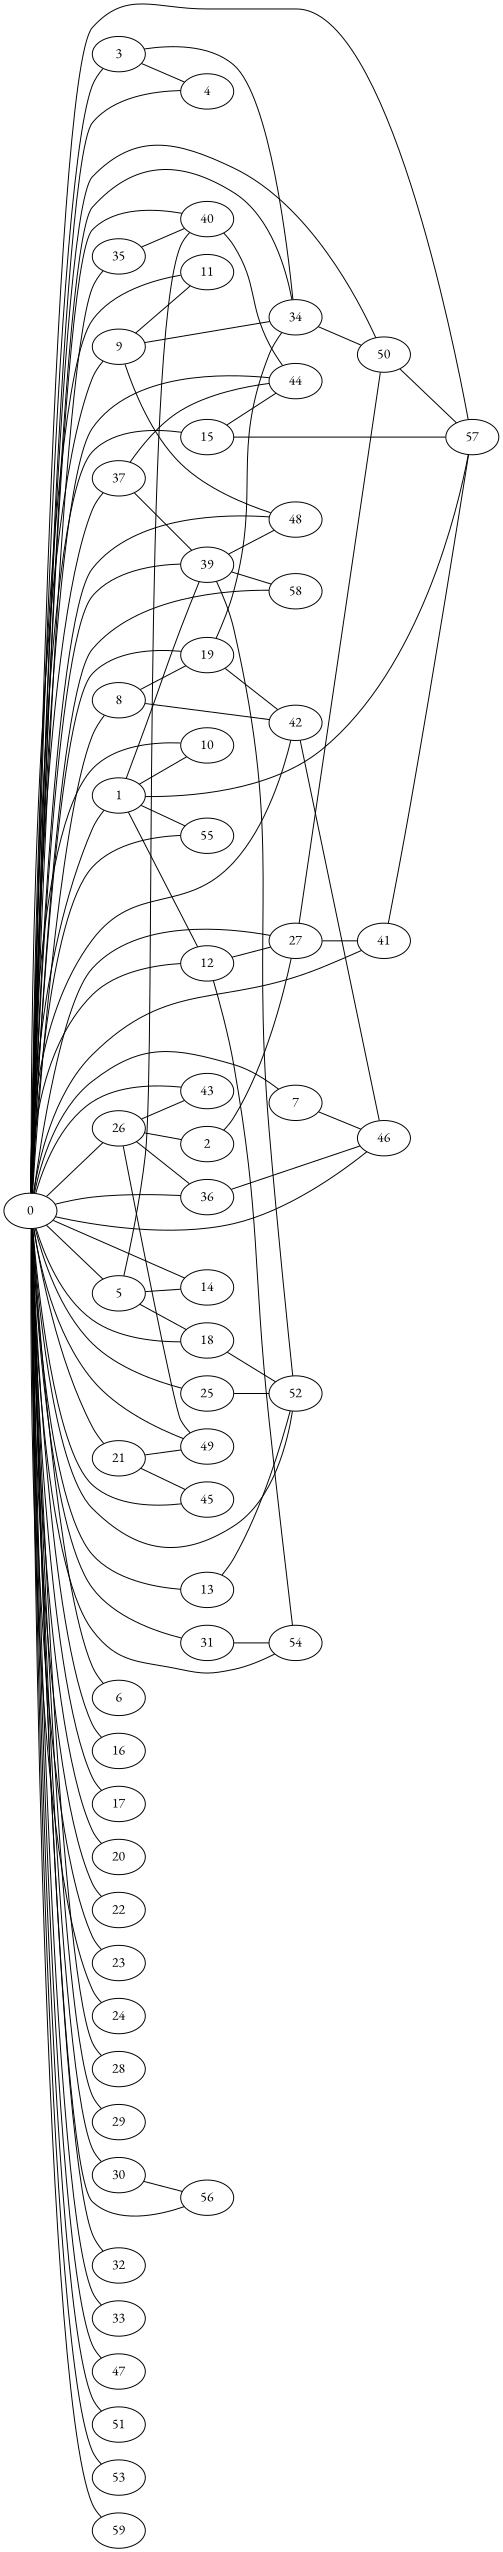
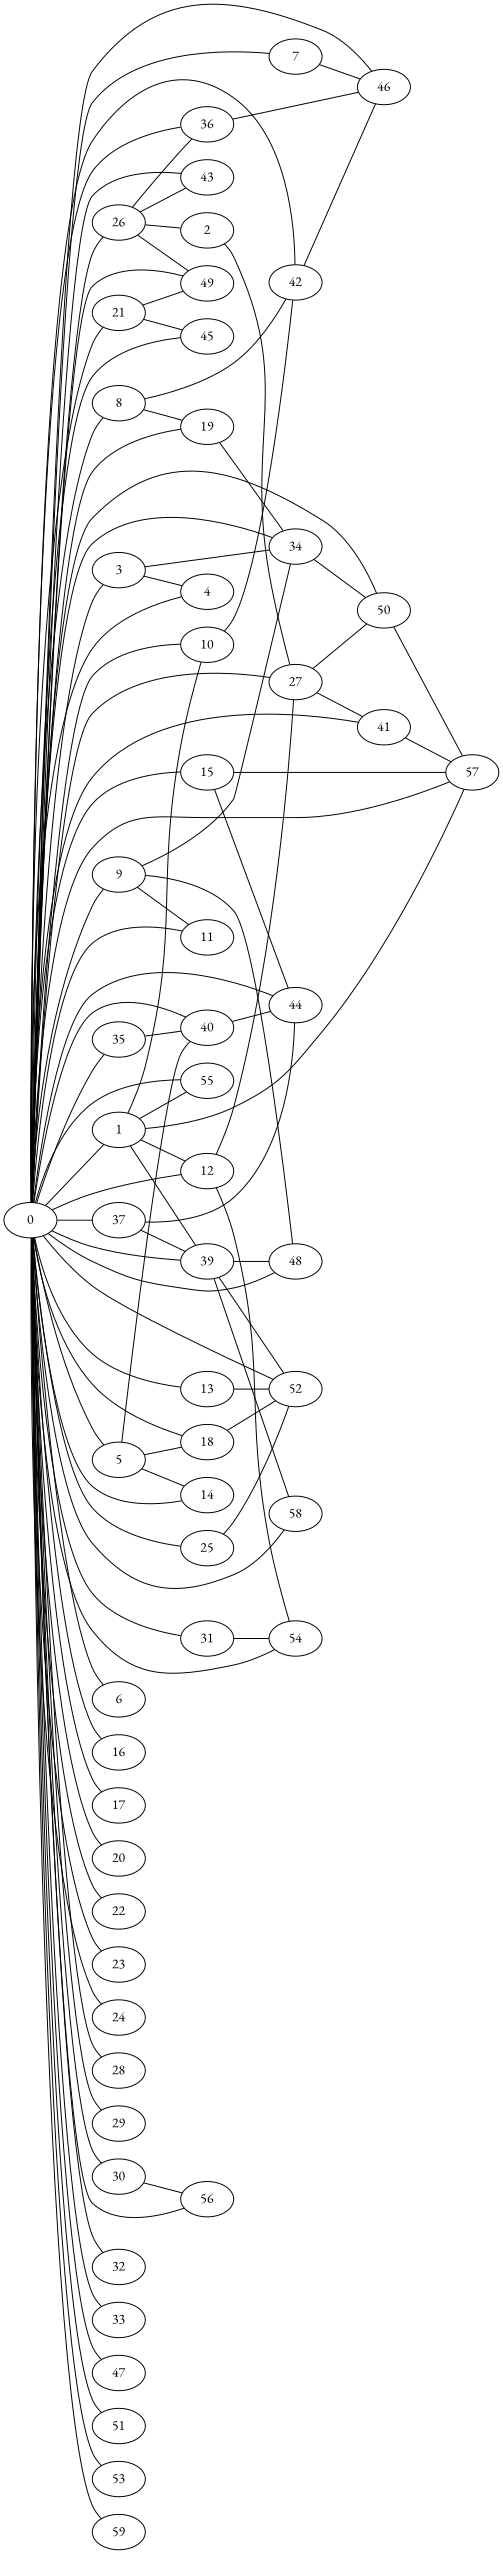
edge "19" -- "42": now "10" -- "42"
